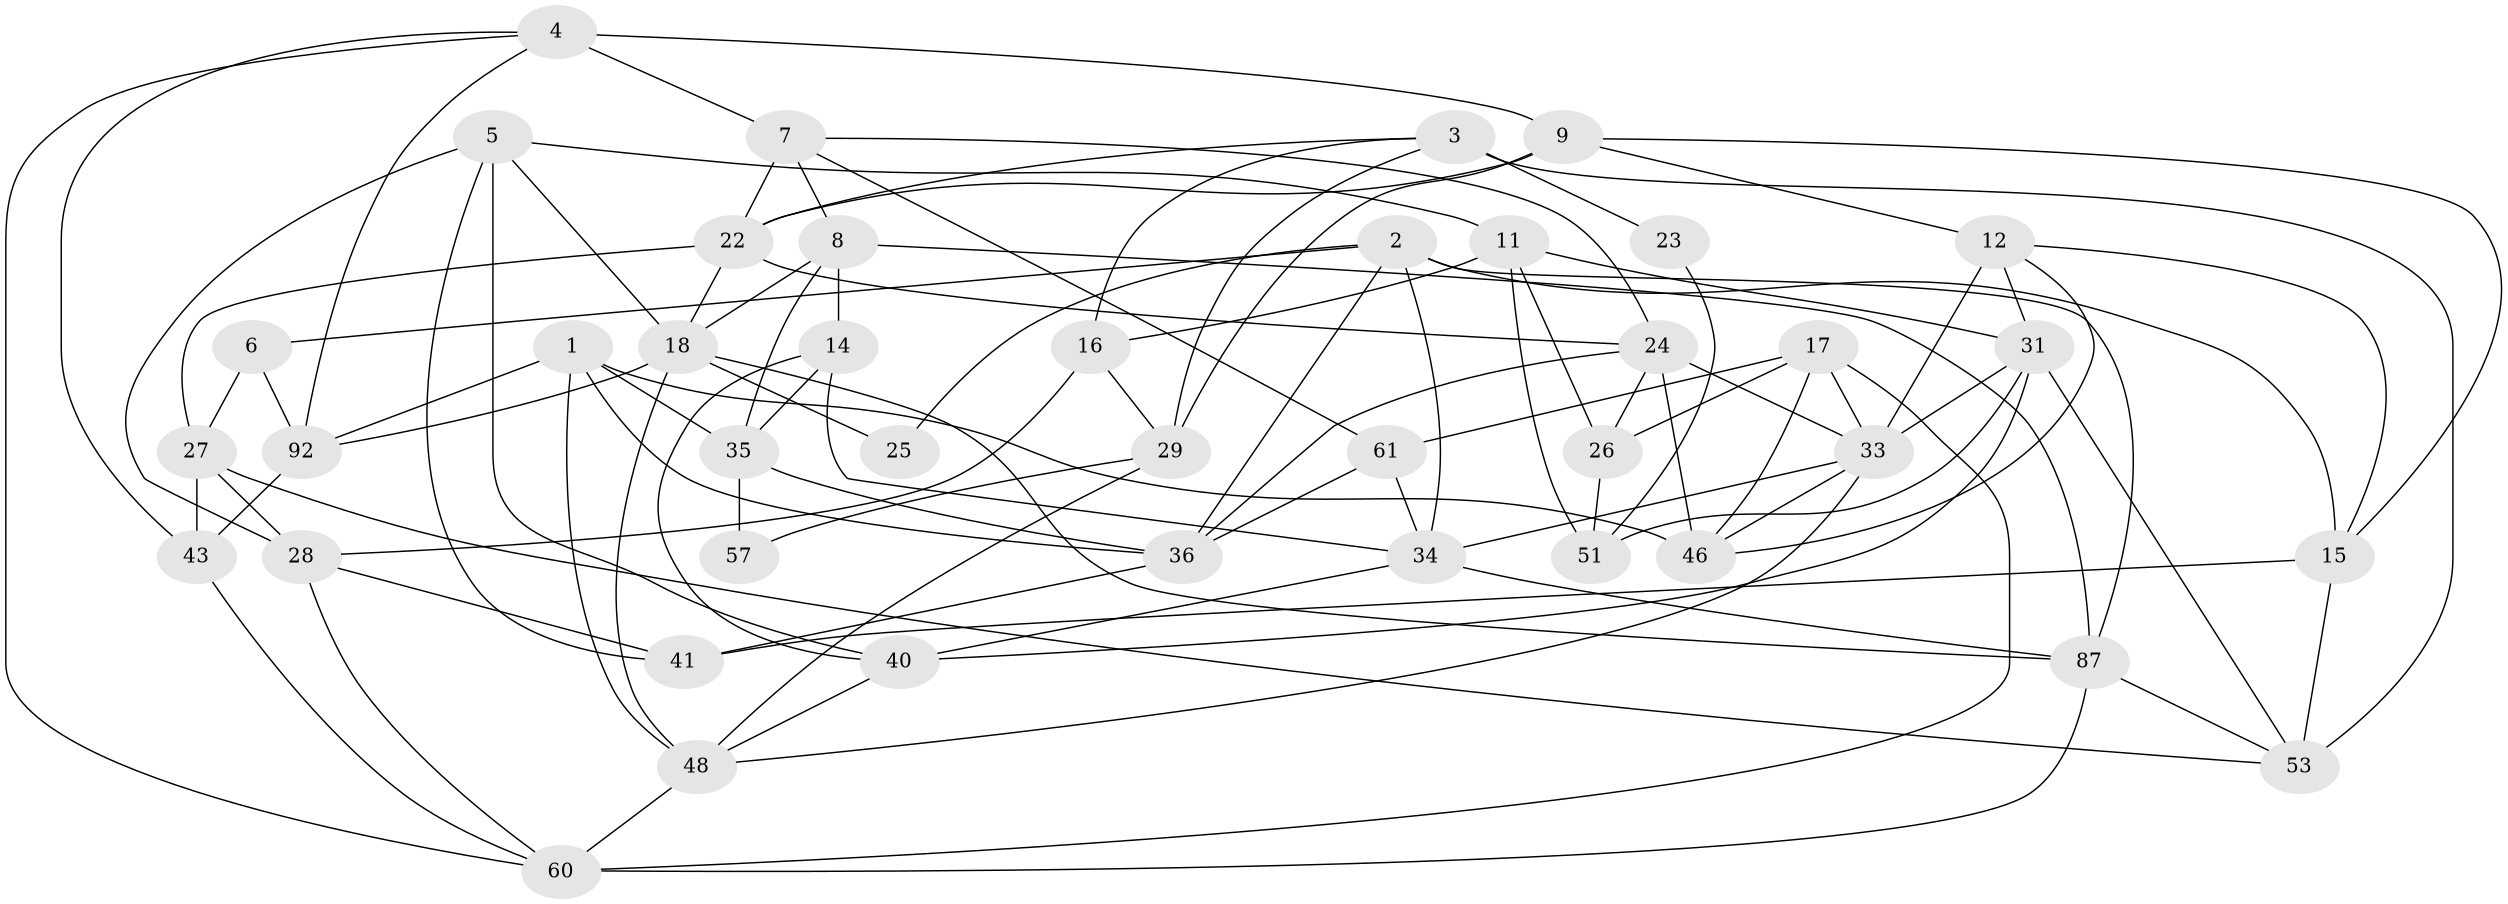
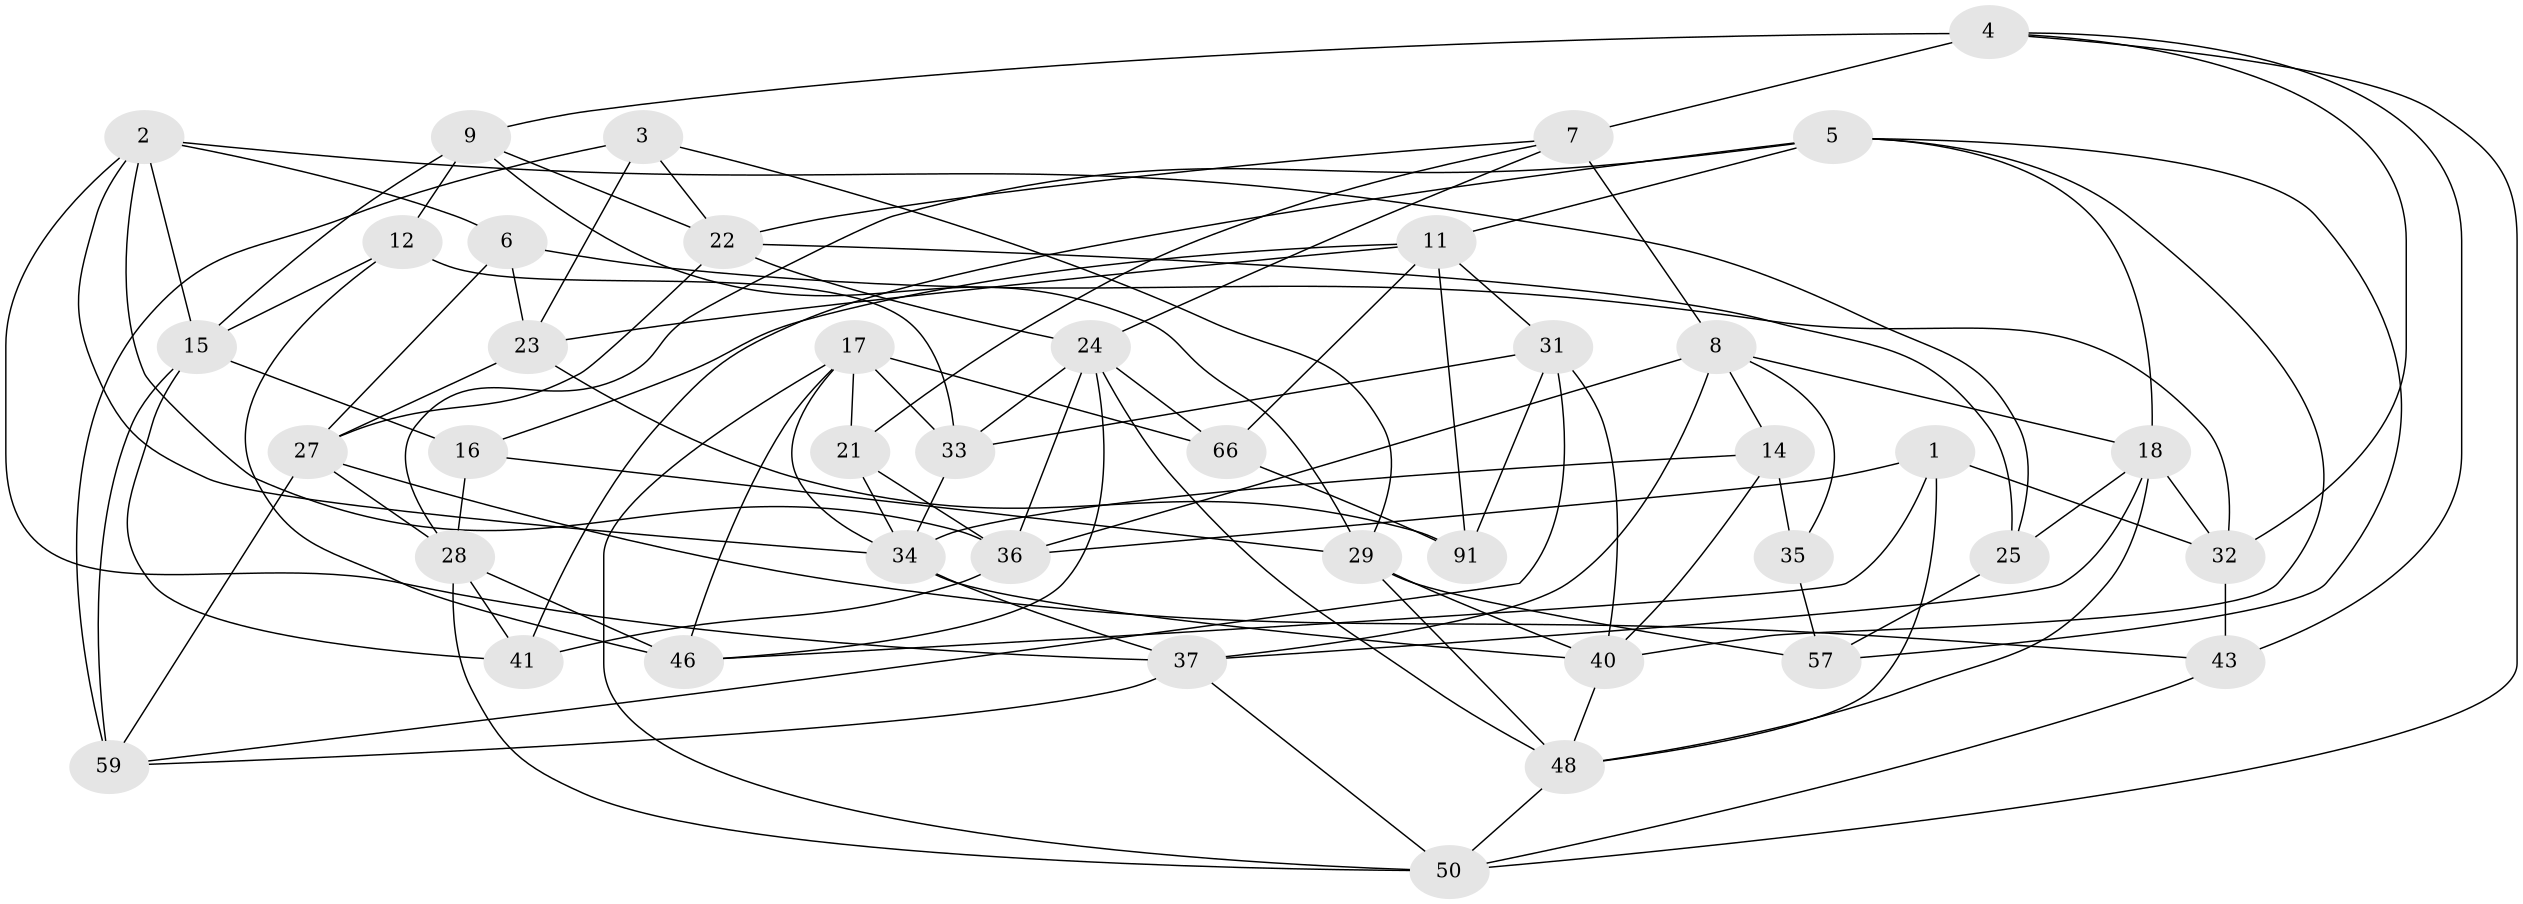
edge "3" -- "16": now "15" -- "16"
edge "12" -- "31": removed
edge "6" -- "23": added
edge "22" -- "18": now "22" -- "25"
edge "11" -- "23": added
edge "1" -- "35": removed
edge "23" -- "27": added
edge "5" -- "57": added
node "92": label "92" -> "32"
node "61": label "61" -> "21"
node "26": label "26" -> "66"
edge "17" -- "34": added
edge "33" -- "46": now "28" -- "46"
edge "35" -- "36": now "8" -- "36"
node "51": label "51" -> "91"
edge "29" -- "40": added
edge "25" -- "57": added
node "87": label "87" -> "37"
edge "33" -- "48": now "24" -- "48"
node "53": label "53" -> "59"
node "60": label "60" -> "50"
